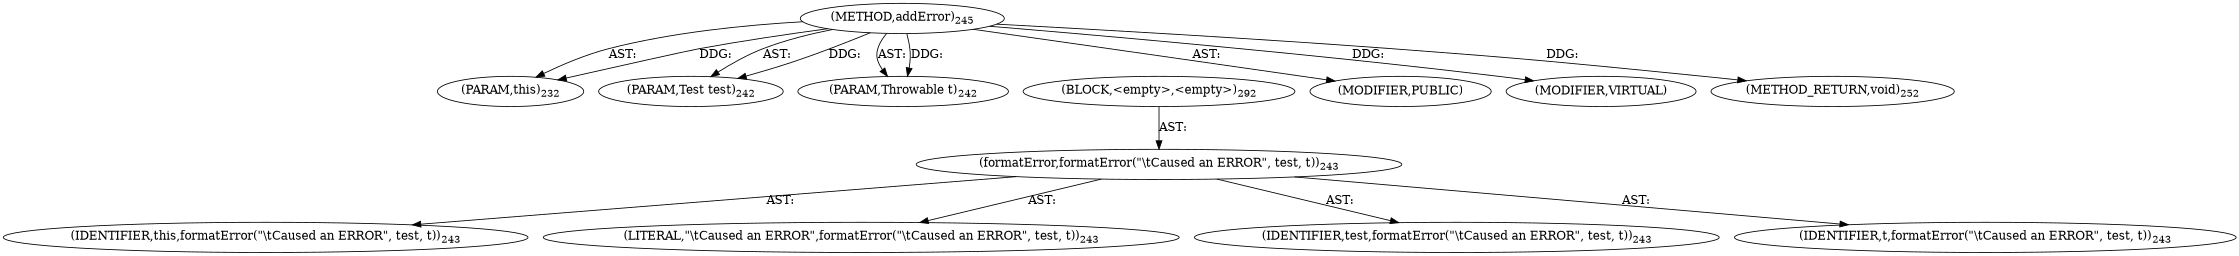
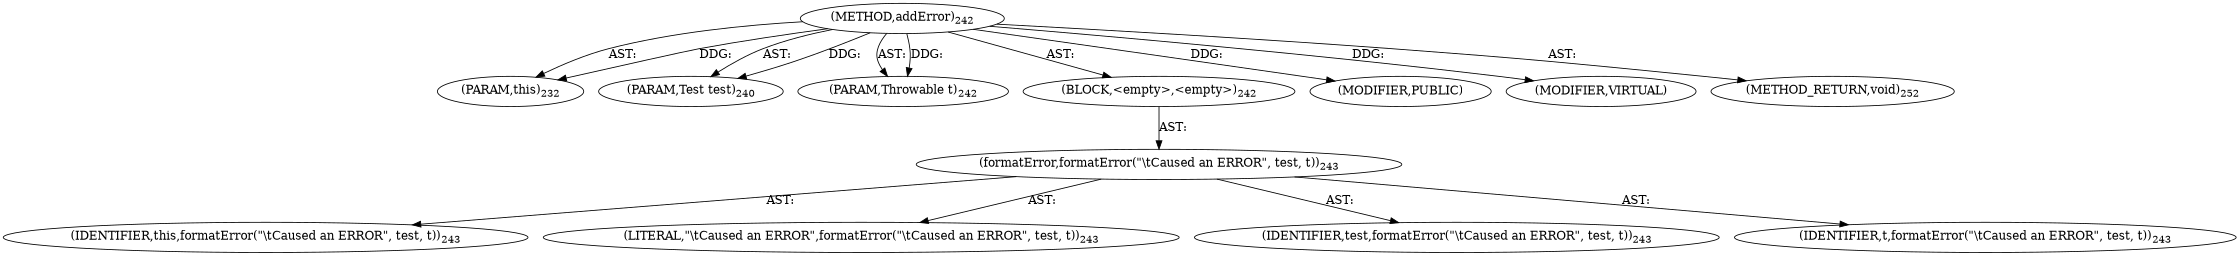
node "(METHOD,addError)": text "245" -> "242"
edge "(METHOD,addError)" -> "(BLOCK,<empty>,<empty>)": added, label "AST:"
edge "(METHOD,addError)" -> "(MODIFIER,PUBLIC)": label "AST: " -> "DDG: "
edge "(METHOD,addError)" -> "(METHOD_RETURN,void)": label "DDG: " -> "AST: "
node "(PARAM,Test test)": text "242" -> "240"
node "(BLOCK,<empty>,<empty>)": text "292" -> "242"
